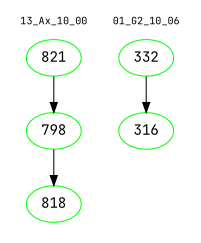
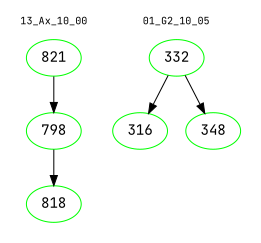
cluster "01_G2_10_06": label "01_G2_10_06" -> "01_G2_10_05"
node "348": added
